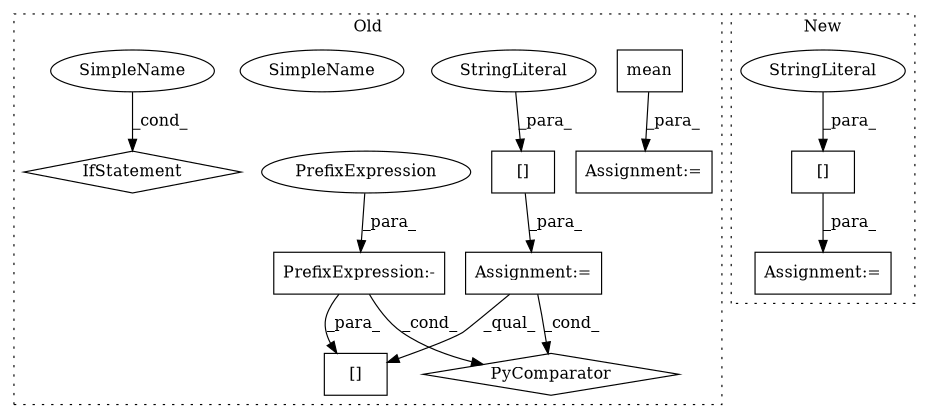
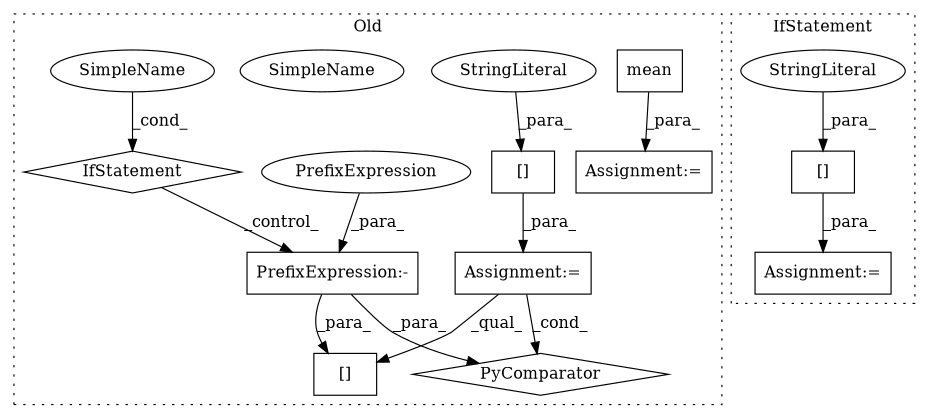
cluster "New": label "New" -> "IfStatement"
edge "IfStatement" -> "PrefixExpression:-": added, label "_control_"
edge "PrefixExpression:-" -> "PyComparator": label "_cond_" -> "_para_"
